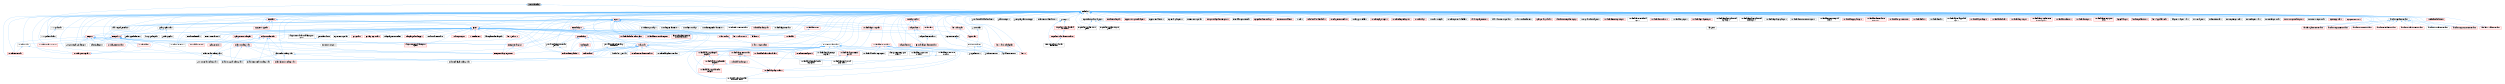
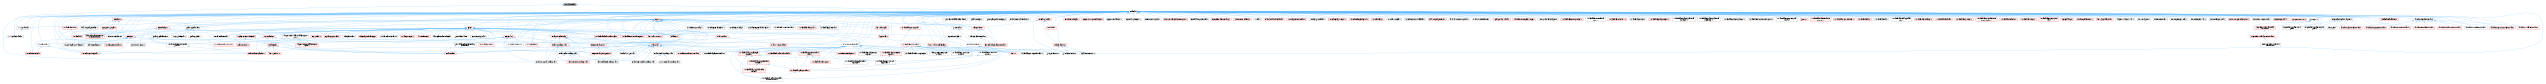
node "MovieSceneDataLayerTrack.h": label "MovieSceneDataLayerTrack.h" -> "Actions.h"
edge "RigVMASTProxy.h" -> "Casts.h": now "RigVMASTProxy.h" -> "UObjectBase.h"
node "Interface_ActorSubobject.h": label "Interface_ActorSubobject.h" -> "Interface_Types.h"
node "MovieSceneTrackInstanceSystem.h": added
